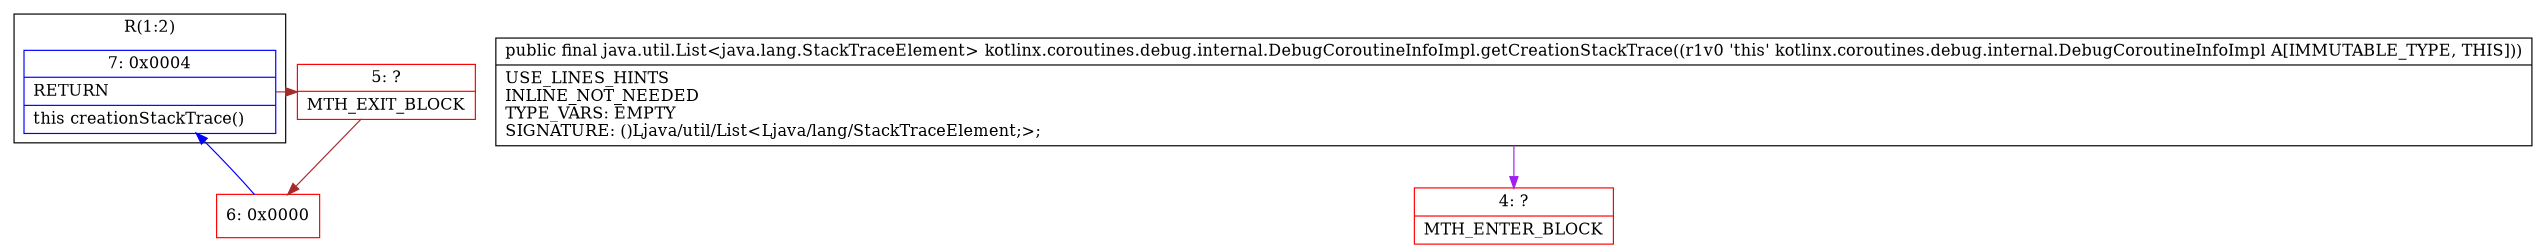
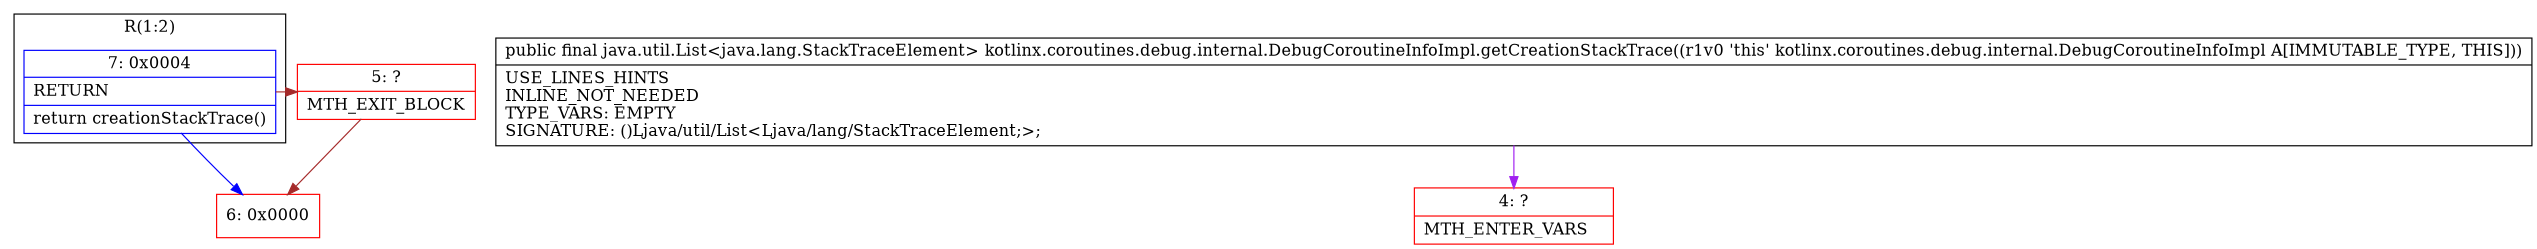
node "7: 0x0004": text "this creationStackTrace()" -> "return creationStackTrace()"
edge "6: 0x0000" -> "7: 0x0004": reversed
node "4: ?": text "MTH_ENTER_BLOCK" -> "MTH_ENTER_VARS"
